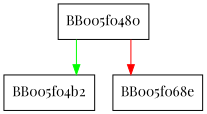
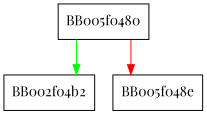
node "BB005f04b2": label "BB005f04b2" -> "BB002f04b2"
node "BB005f068e": label "BB005f068e" -> "BB005f048e"
